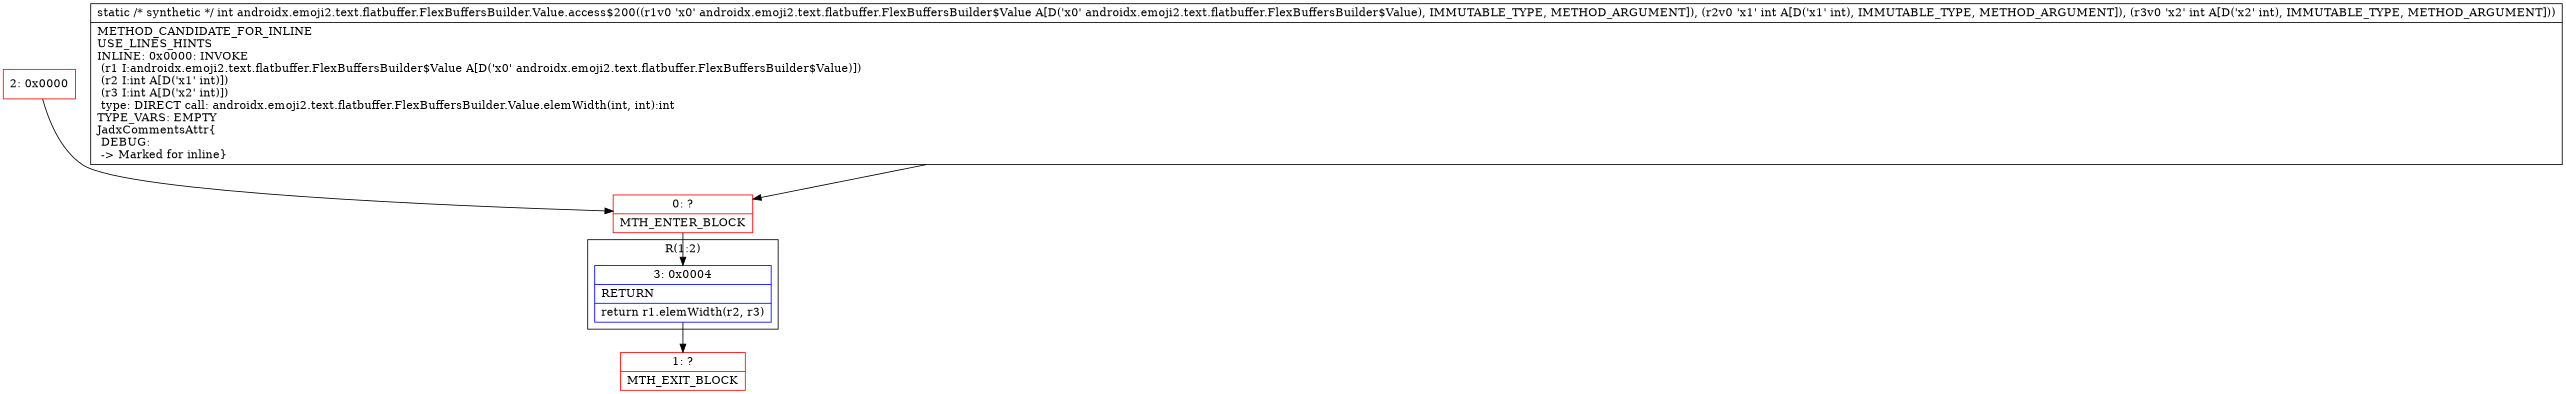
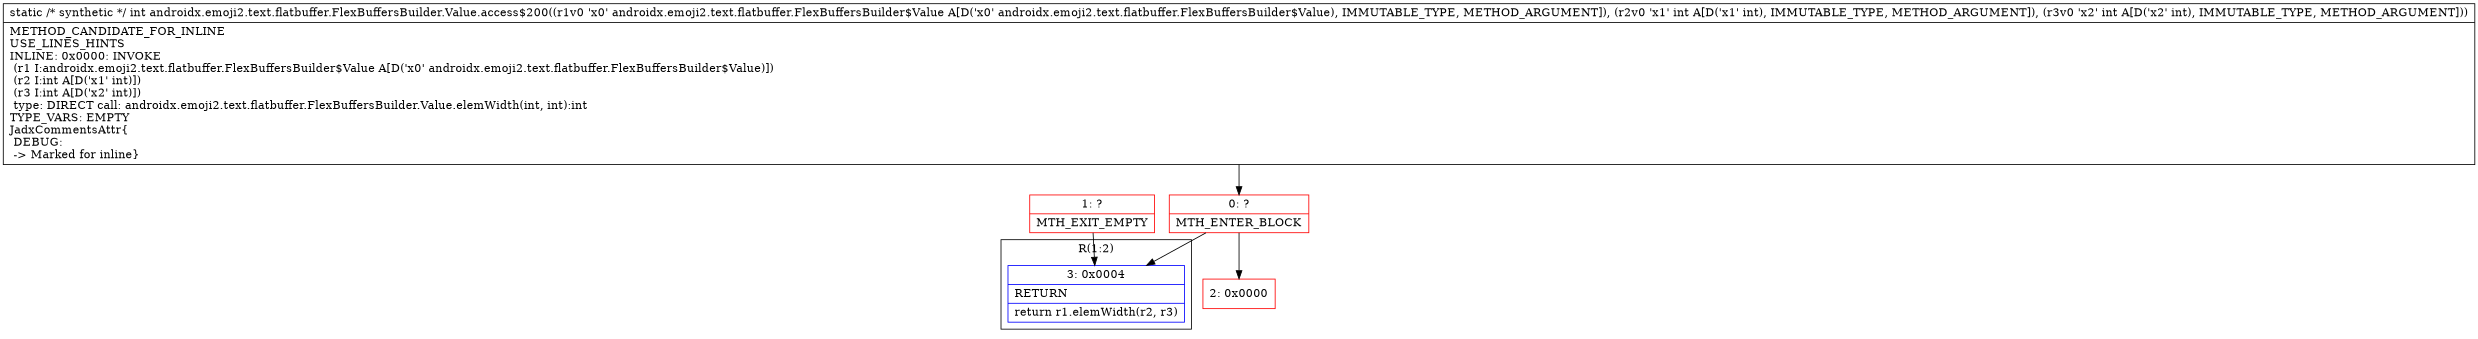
edge "2: 0x0000" -> "0: ?": reversed
edge "3: 0x0004" -> "1: ?": reversed
node "1: ?": text "MTH_EXIT_BLOCK" -> "MTH_EXIT_EMPTY"
